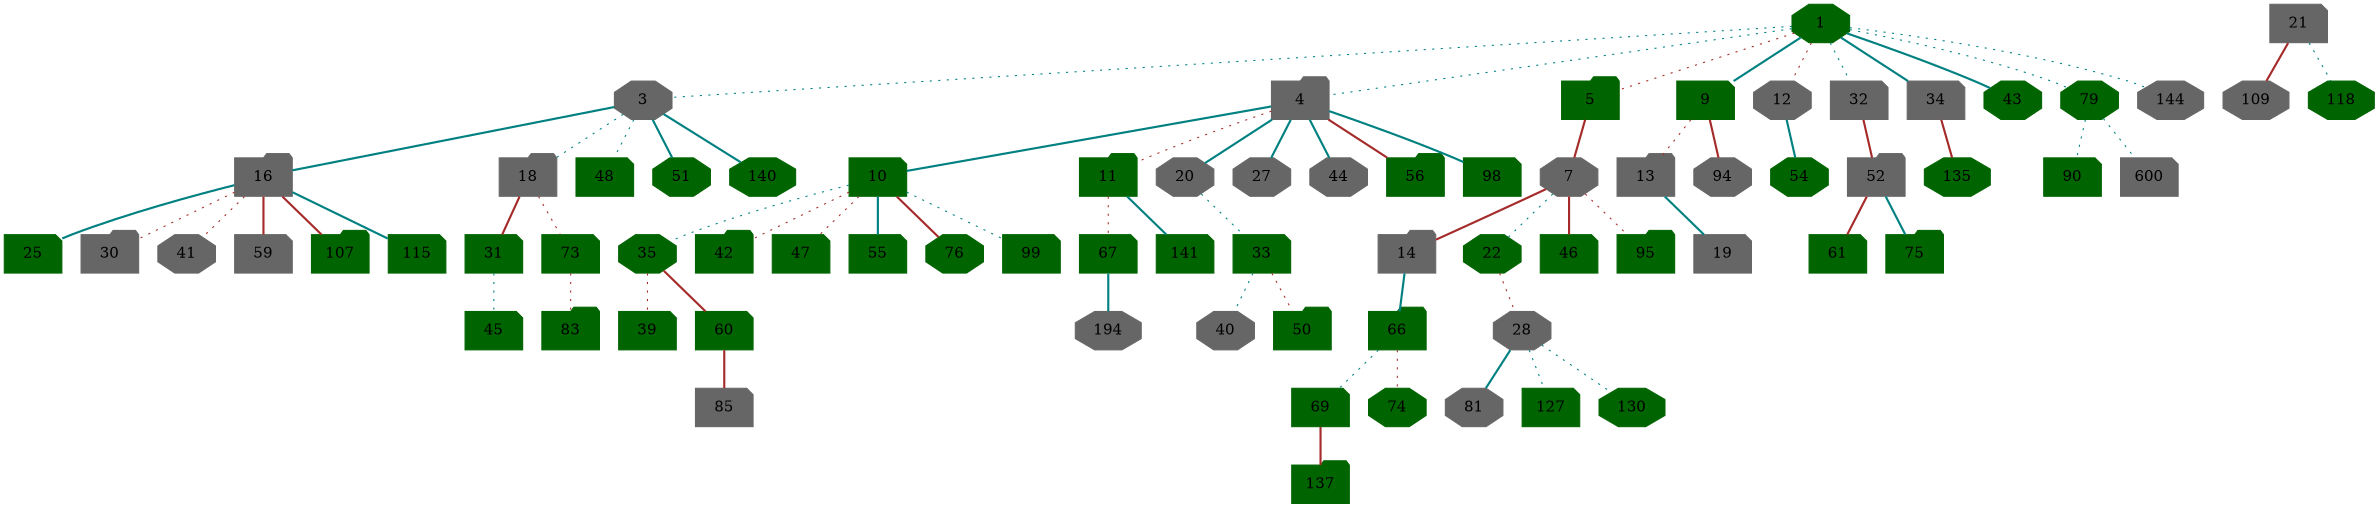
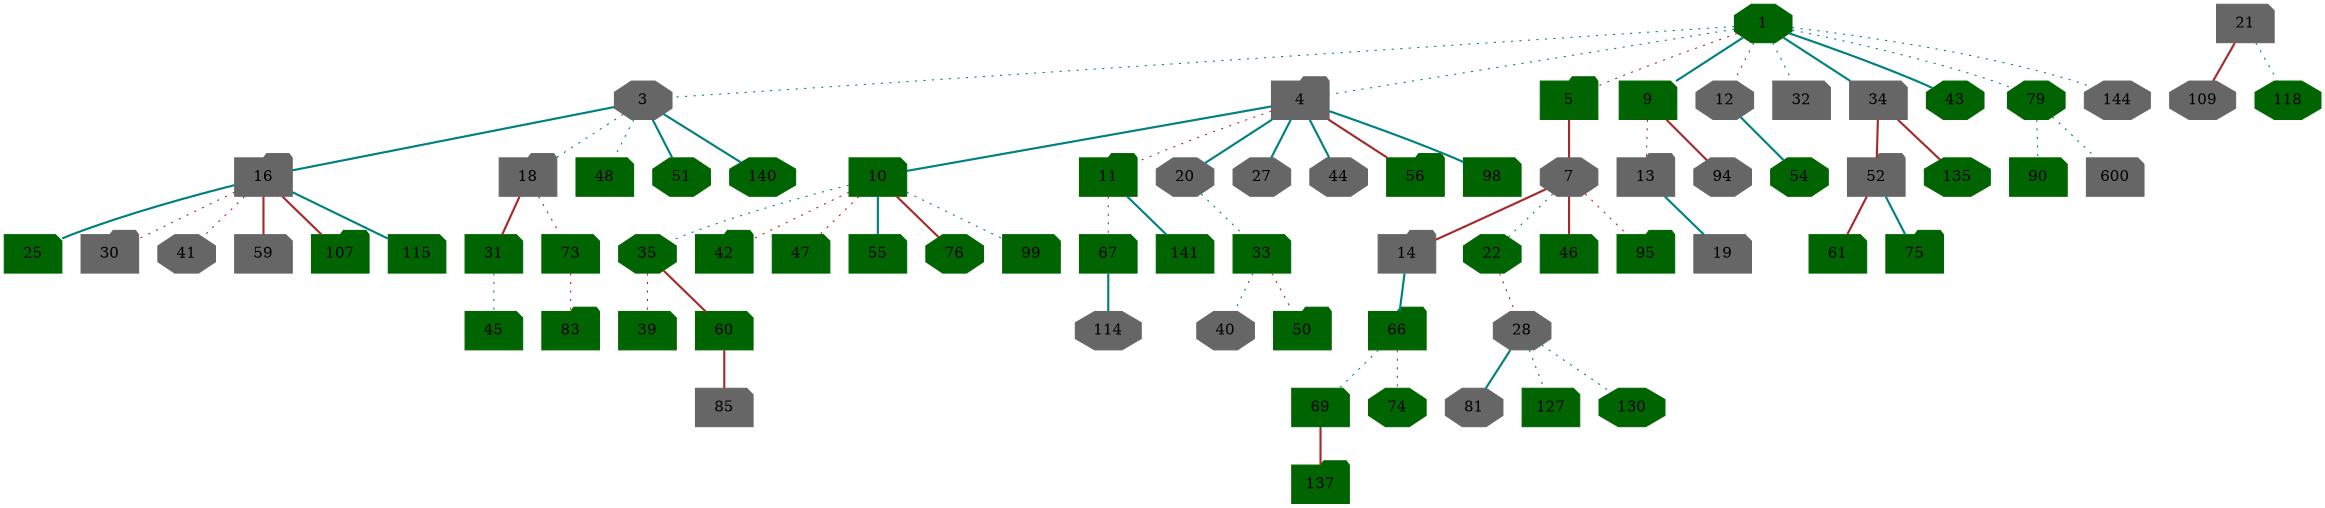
edge "32" -- "52": now "34" -- "52"
node "194": label "194" -> "114"
